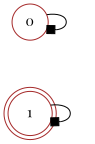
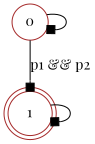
edge "0" -> "1": added, label "p1 && p2"
